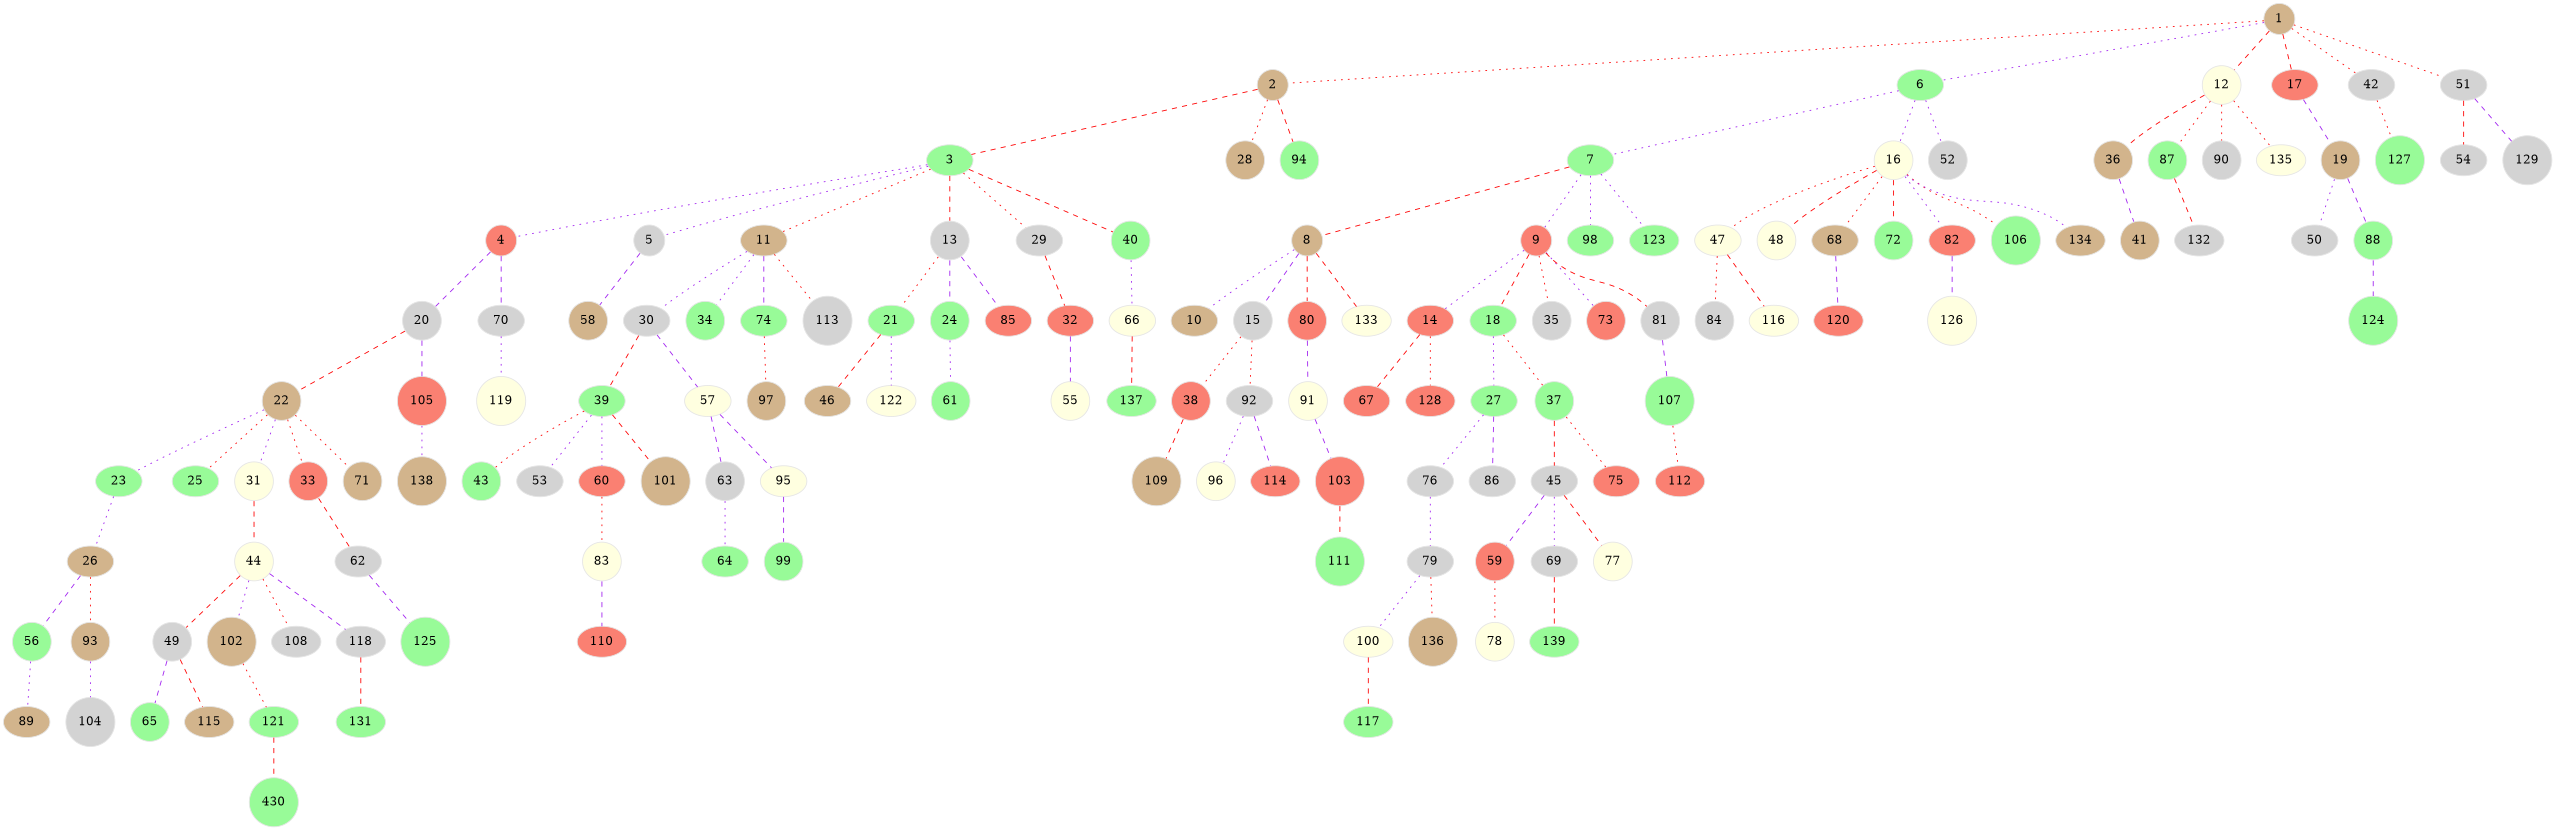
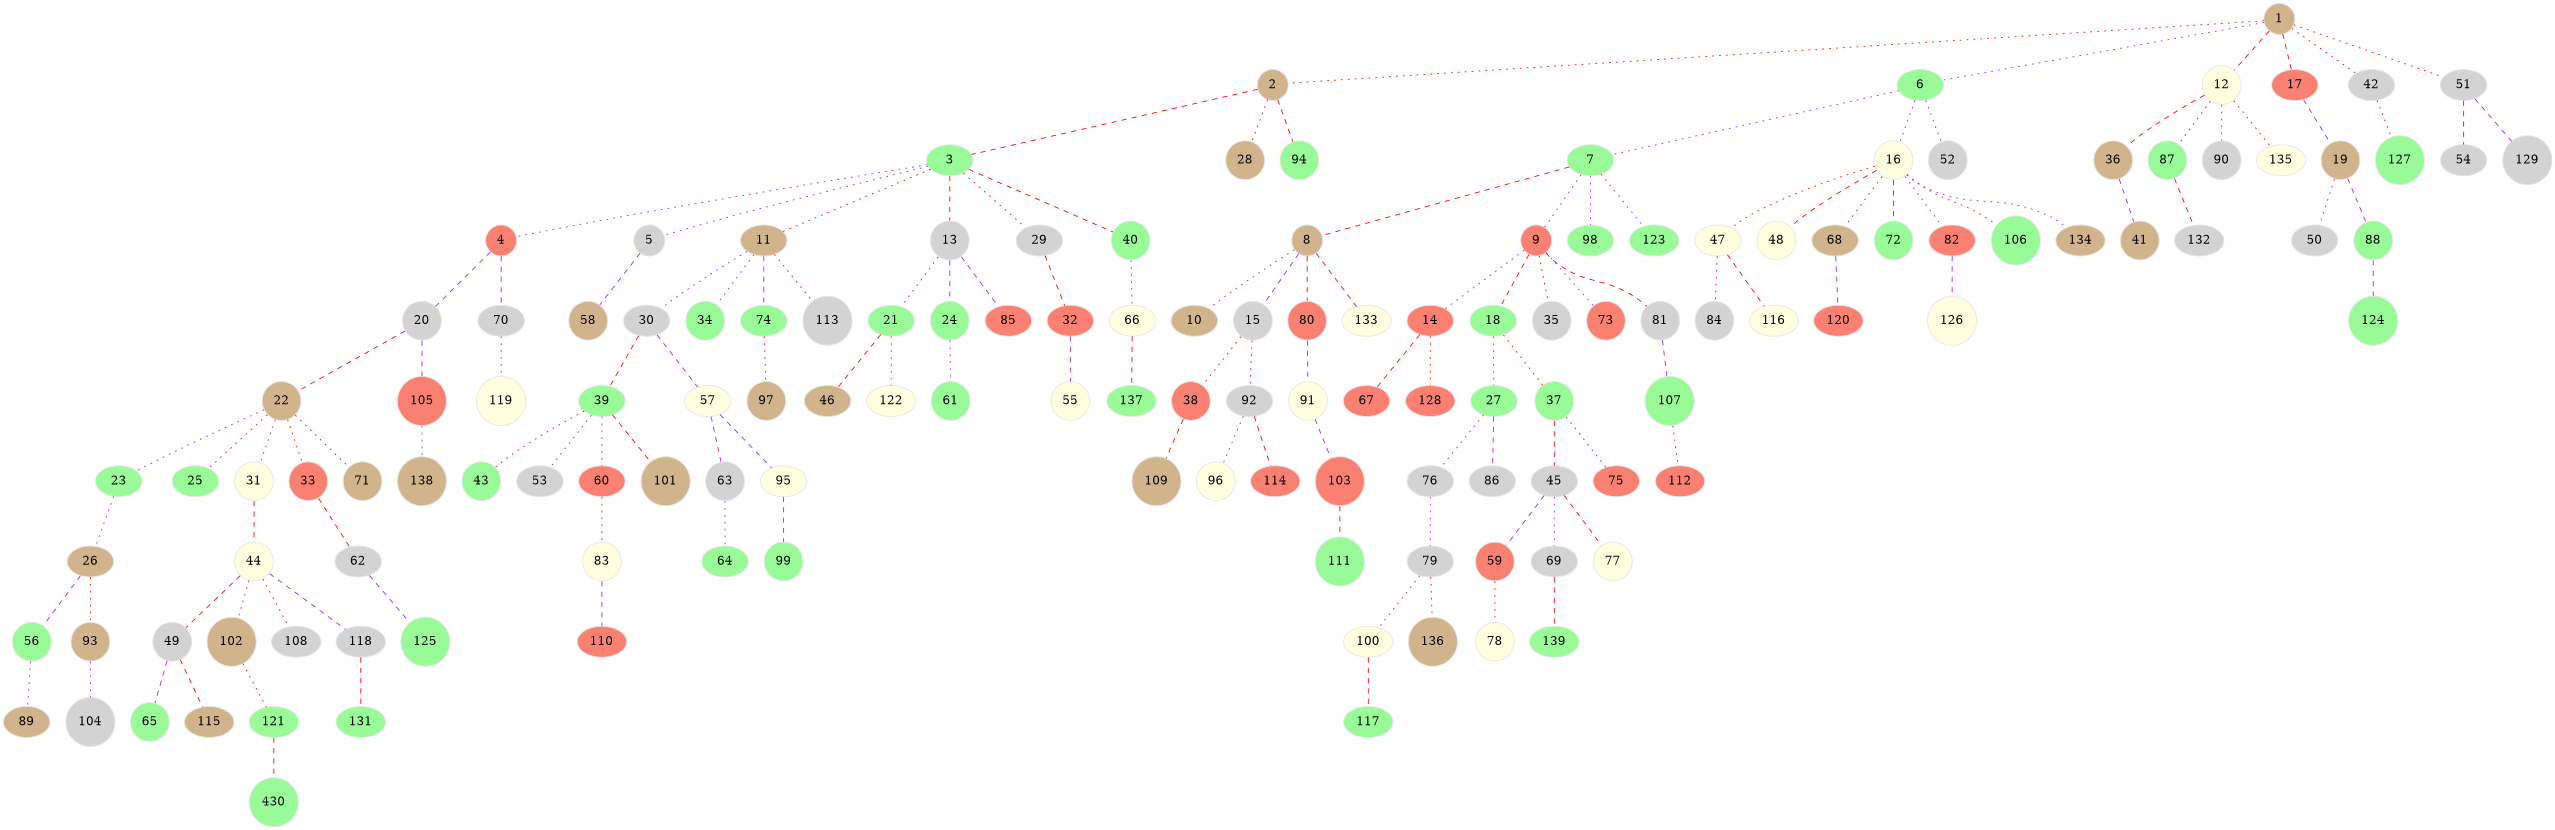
edge "92" -- "114": color purple -> red
